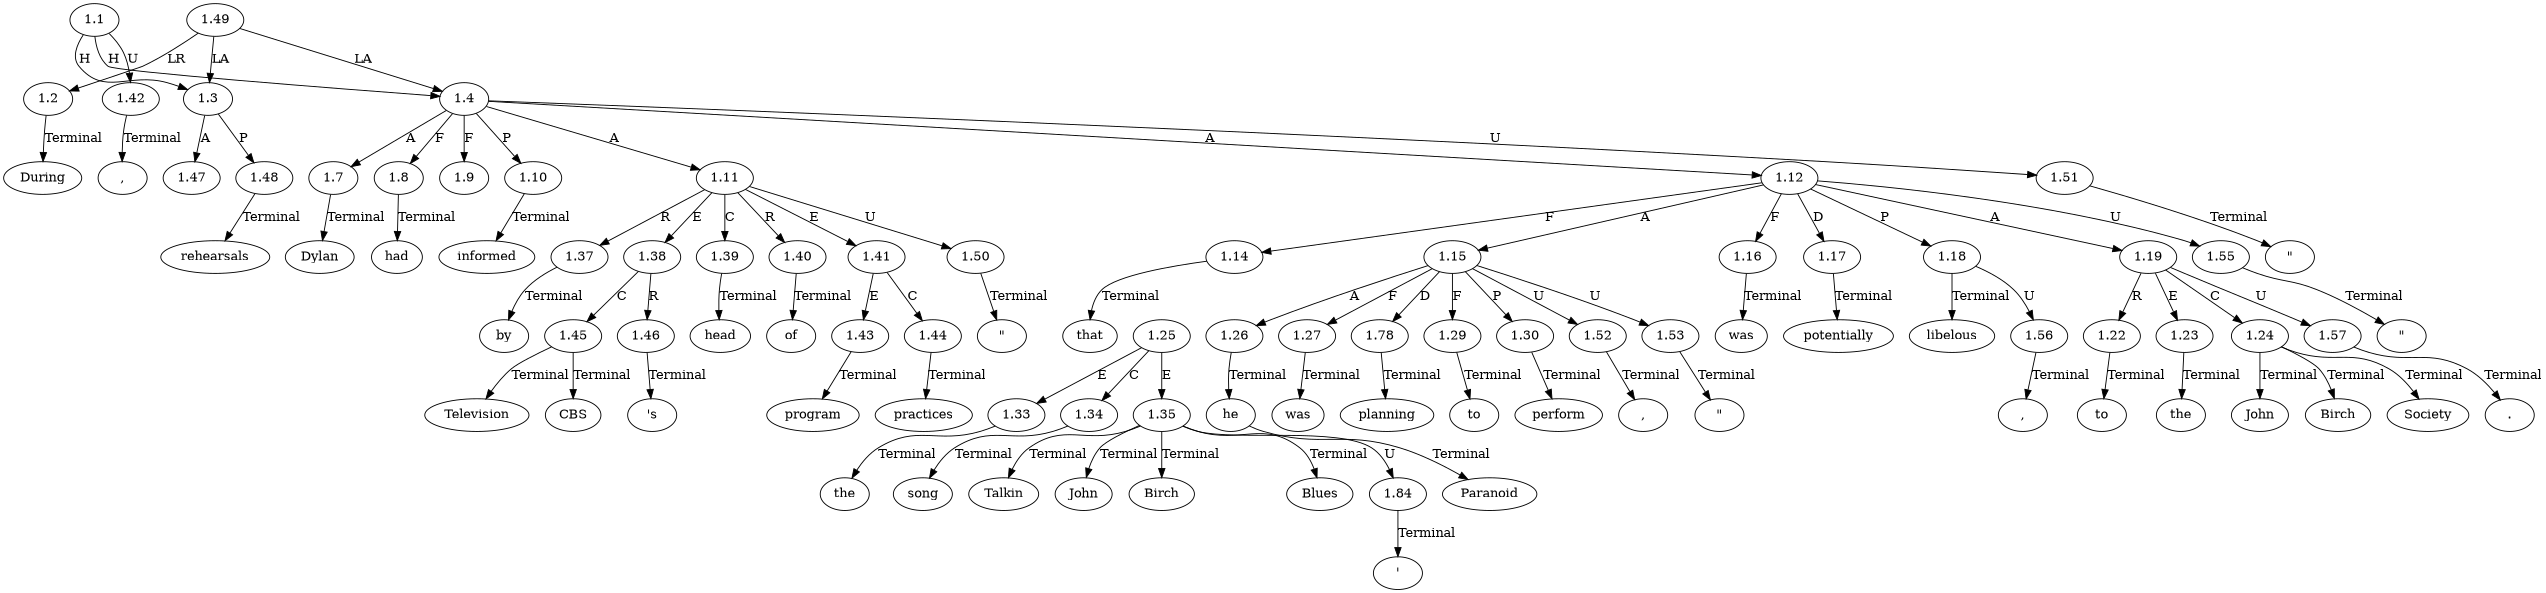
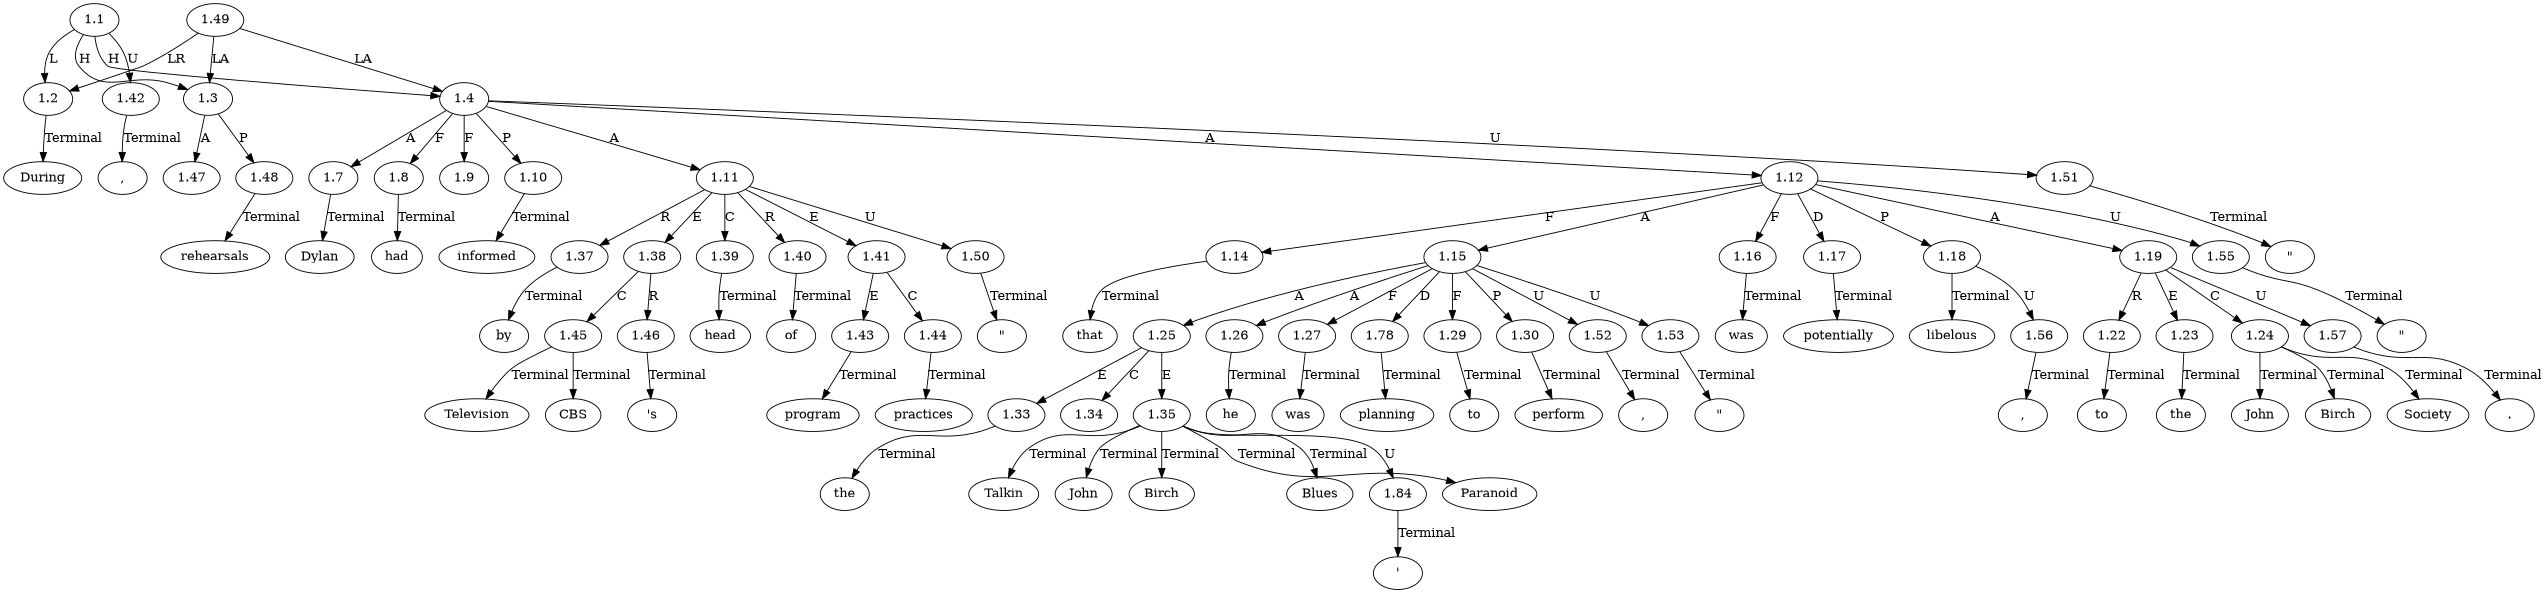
edge "1.1" -> "1.2": added, label "L"
edge "1.15" -> "1.25": added, label "A"
edge "he" -> "Paranoid": now "1.35" -> "Paranoid"
node "song": removed
